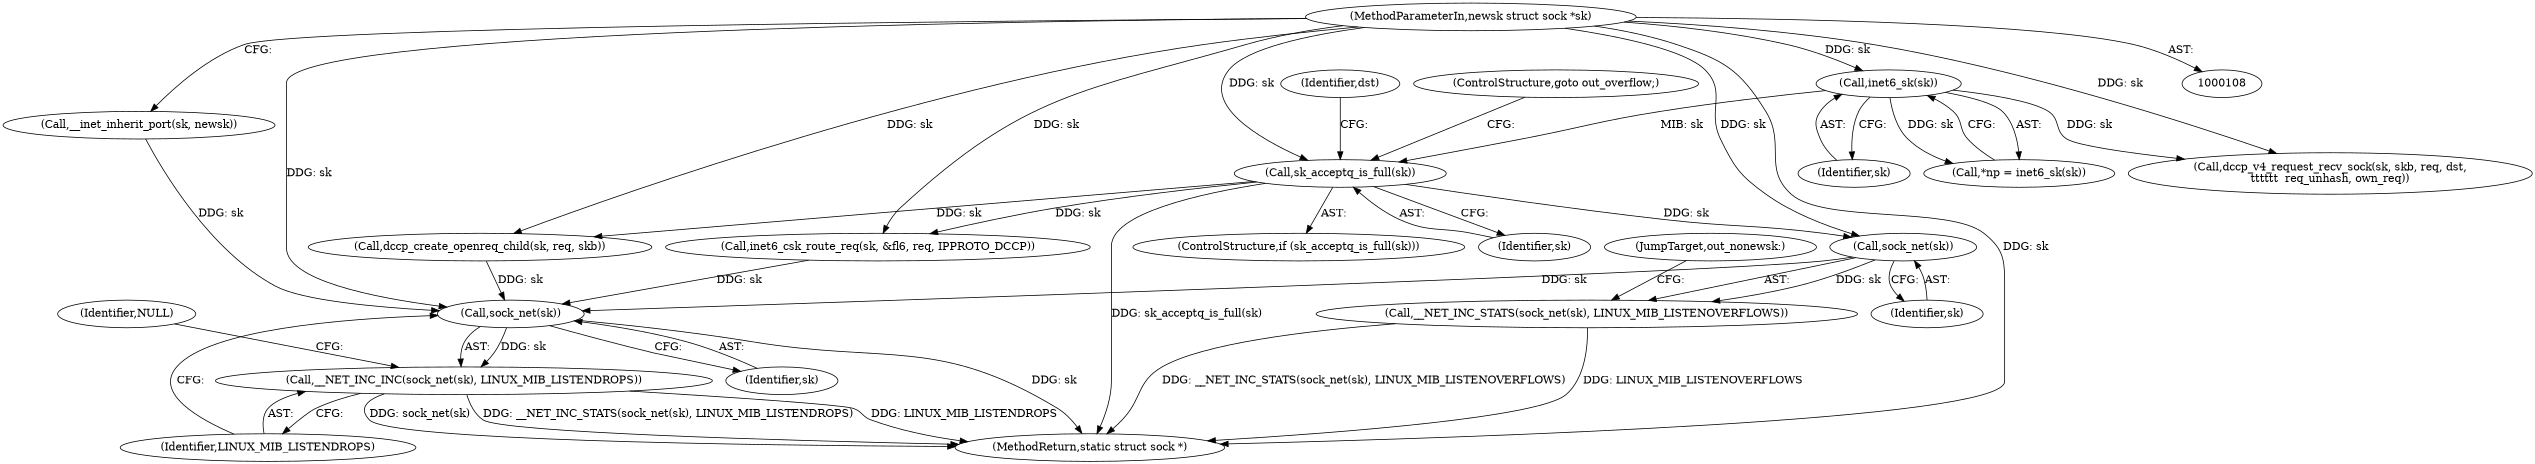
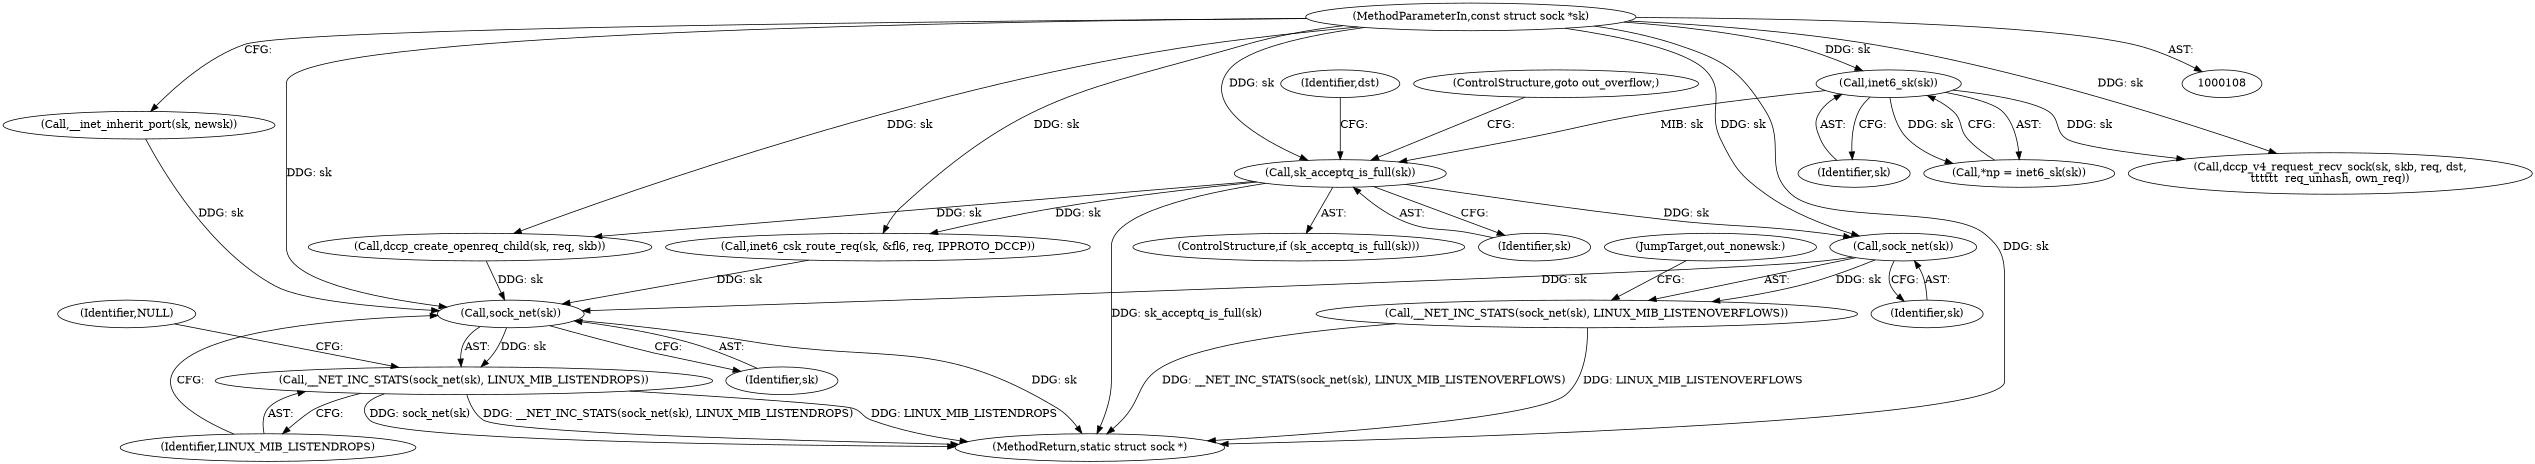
node "(MethodParameterIn,newsk struct sock *sk)": label "(MethodParameterIn,newsk struct sock *sk)" -> "(MethodParameterIn,const struct sock *sk)"
node "(Call,__NET_INC_INC(sock_net(sk), LINUX_MIB_LISTENDROPS))": label "(Call,__NET_INC_INC(sock_net(sk), LINUX_MIB_LISTENDROPS))" -> "(Call,__NET_INC_STATS(sock_net(sk), LINUX_MIB_LISTENDROPS))"
